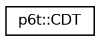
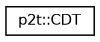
node "p6t::CDT": label "p6t::CDT" -> "p2t::CDT"
